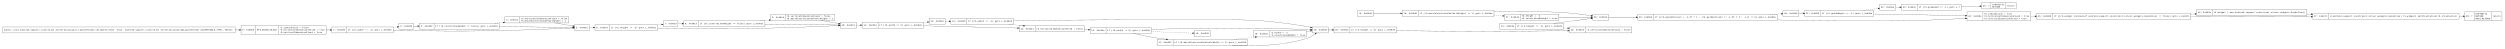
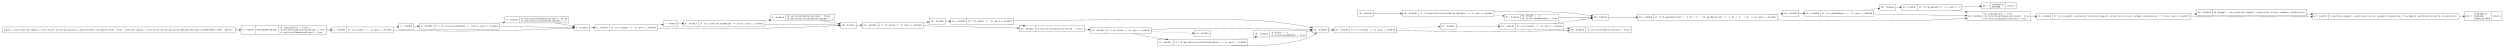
edge "33: 0x005c" -> "34: 0x005e": added
node "21: 0x003c": added
